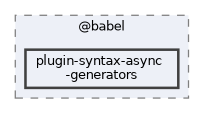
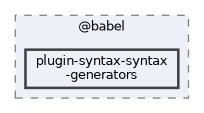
node "plugin-syntax-async -generators": label "plugin-syntax-async -generators" -> "plugin-syntax-syntax -generators"
